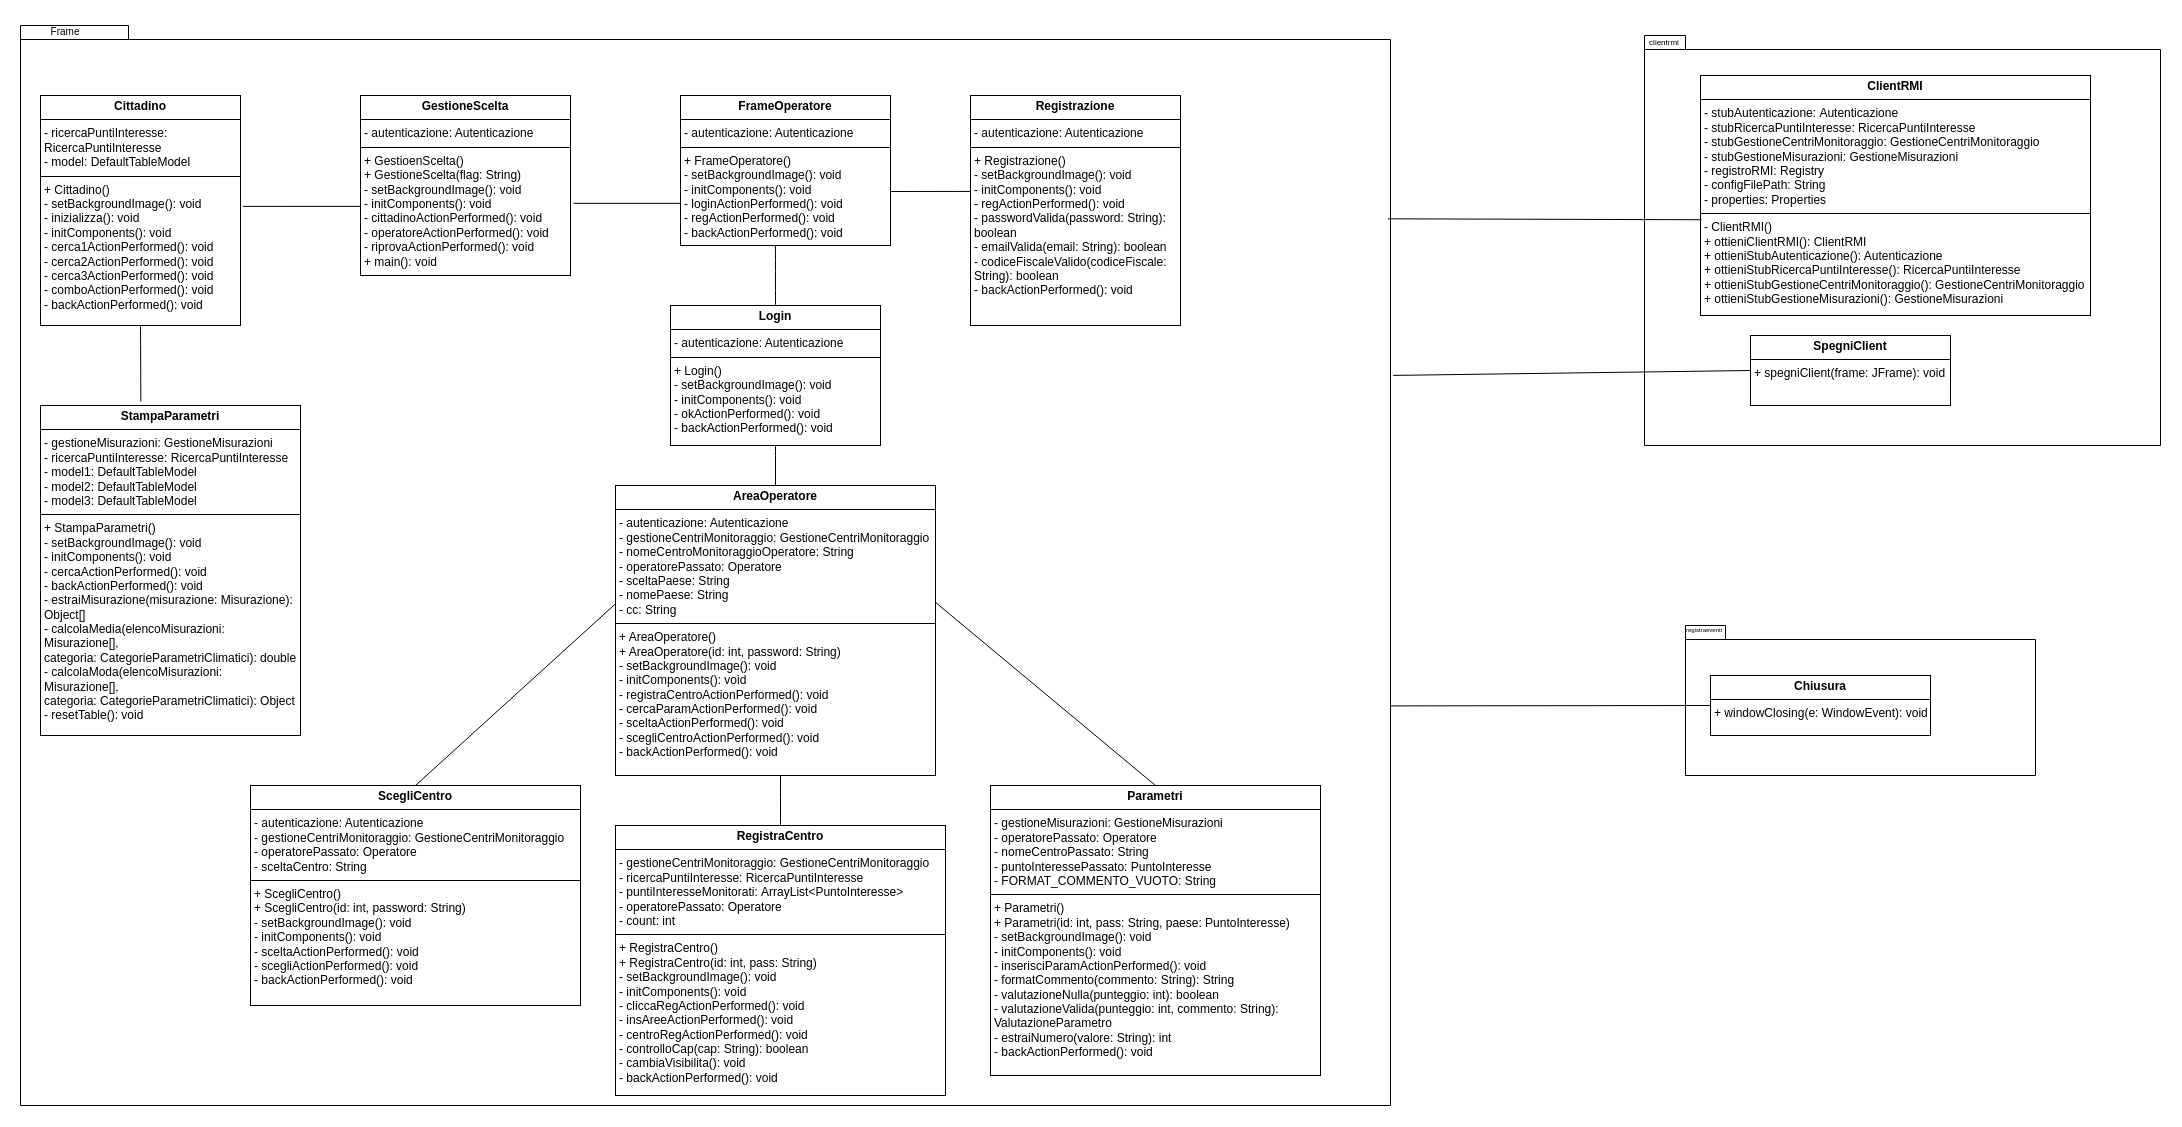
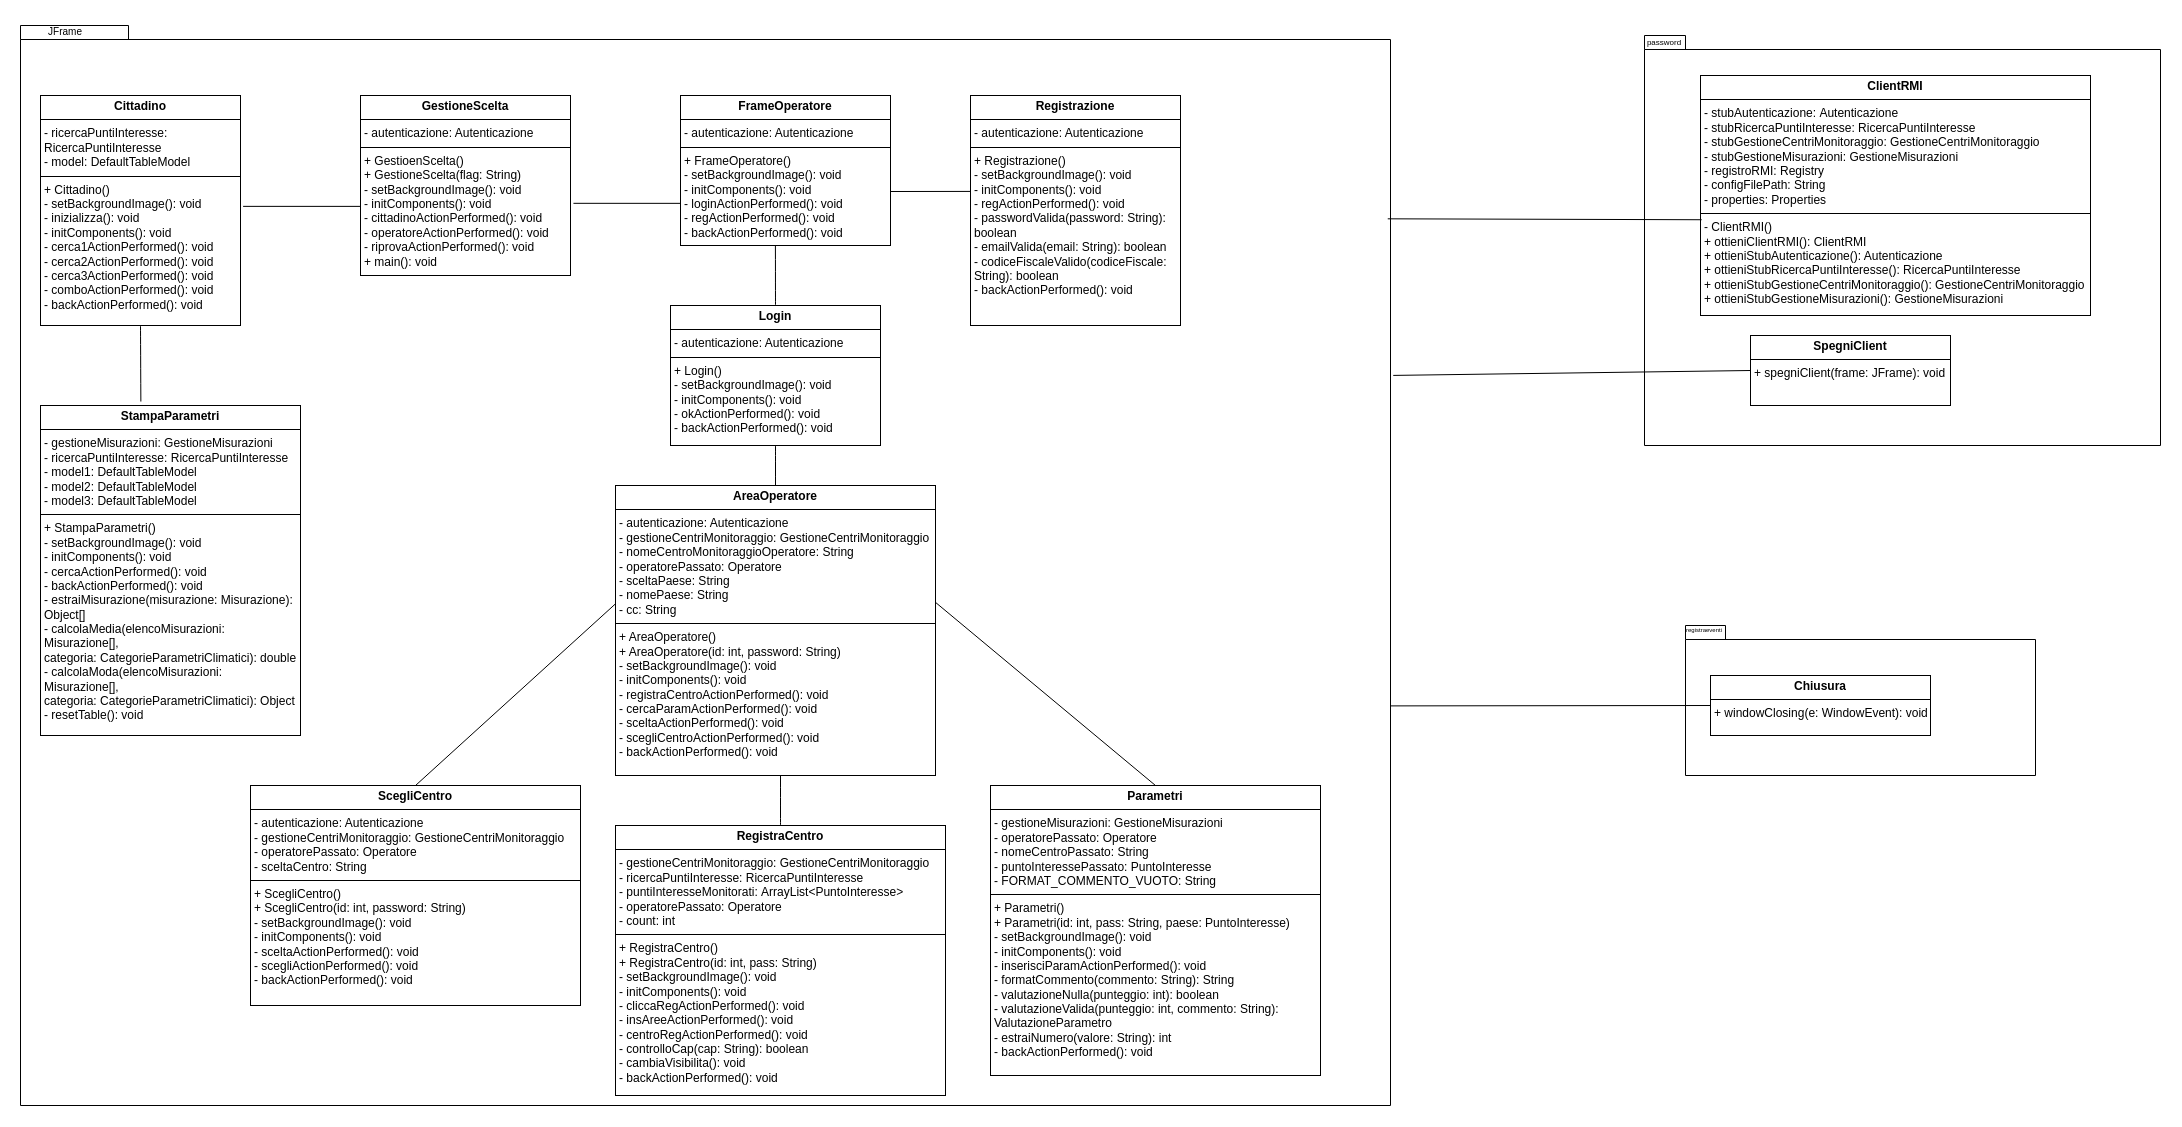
node "Frame": label "Frame" -> "JFrame"
node "clientrmi": label "clientrmi" -> "password"
